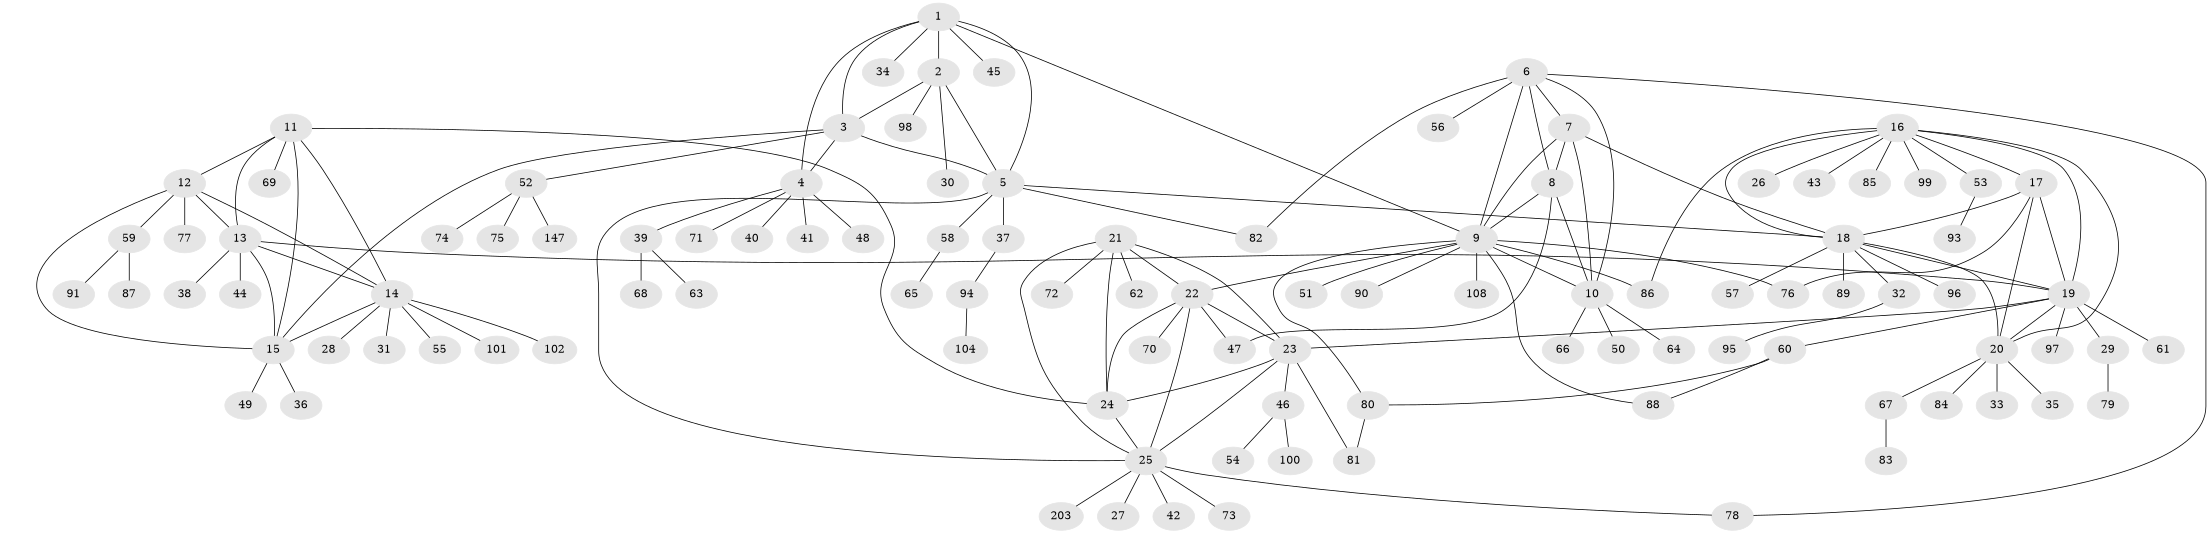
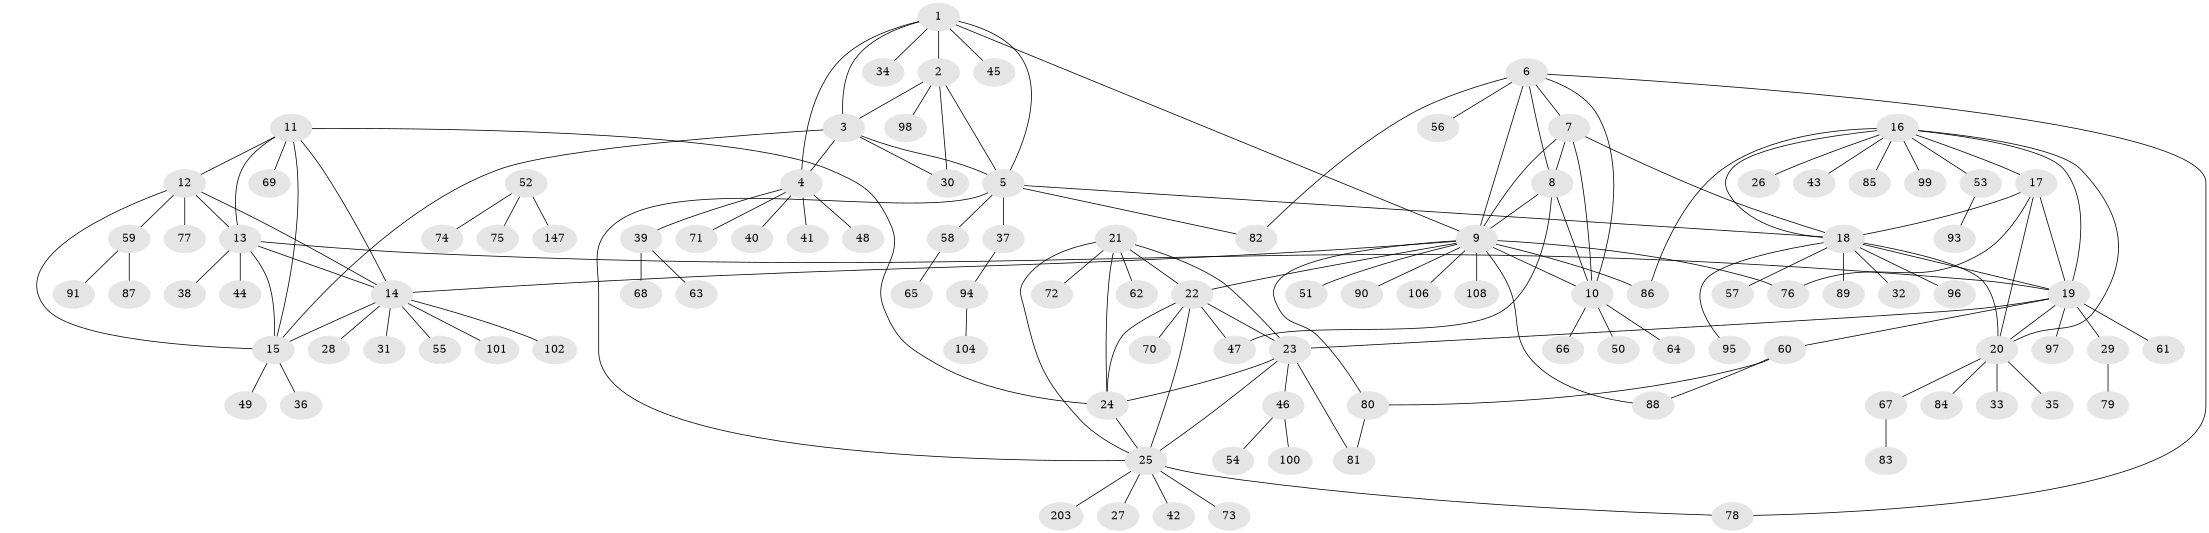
edge "3" -- "52": now "3" -- "30"
edge "9" -- "14": added
node "106": added
edge "32" -- "95": now "18" -- "95"
